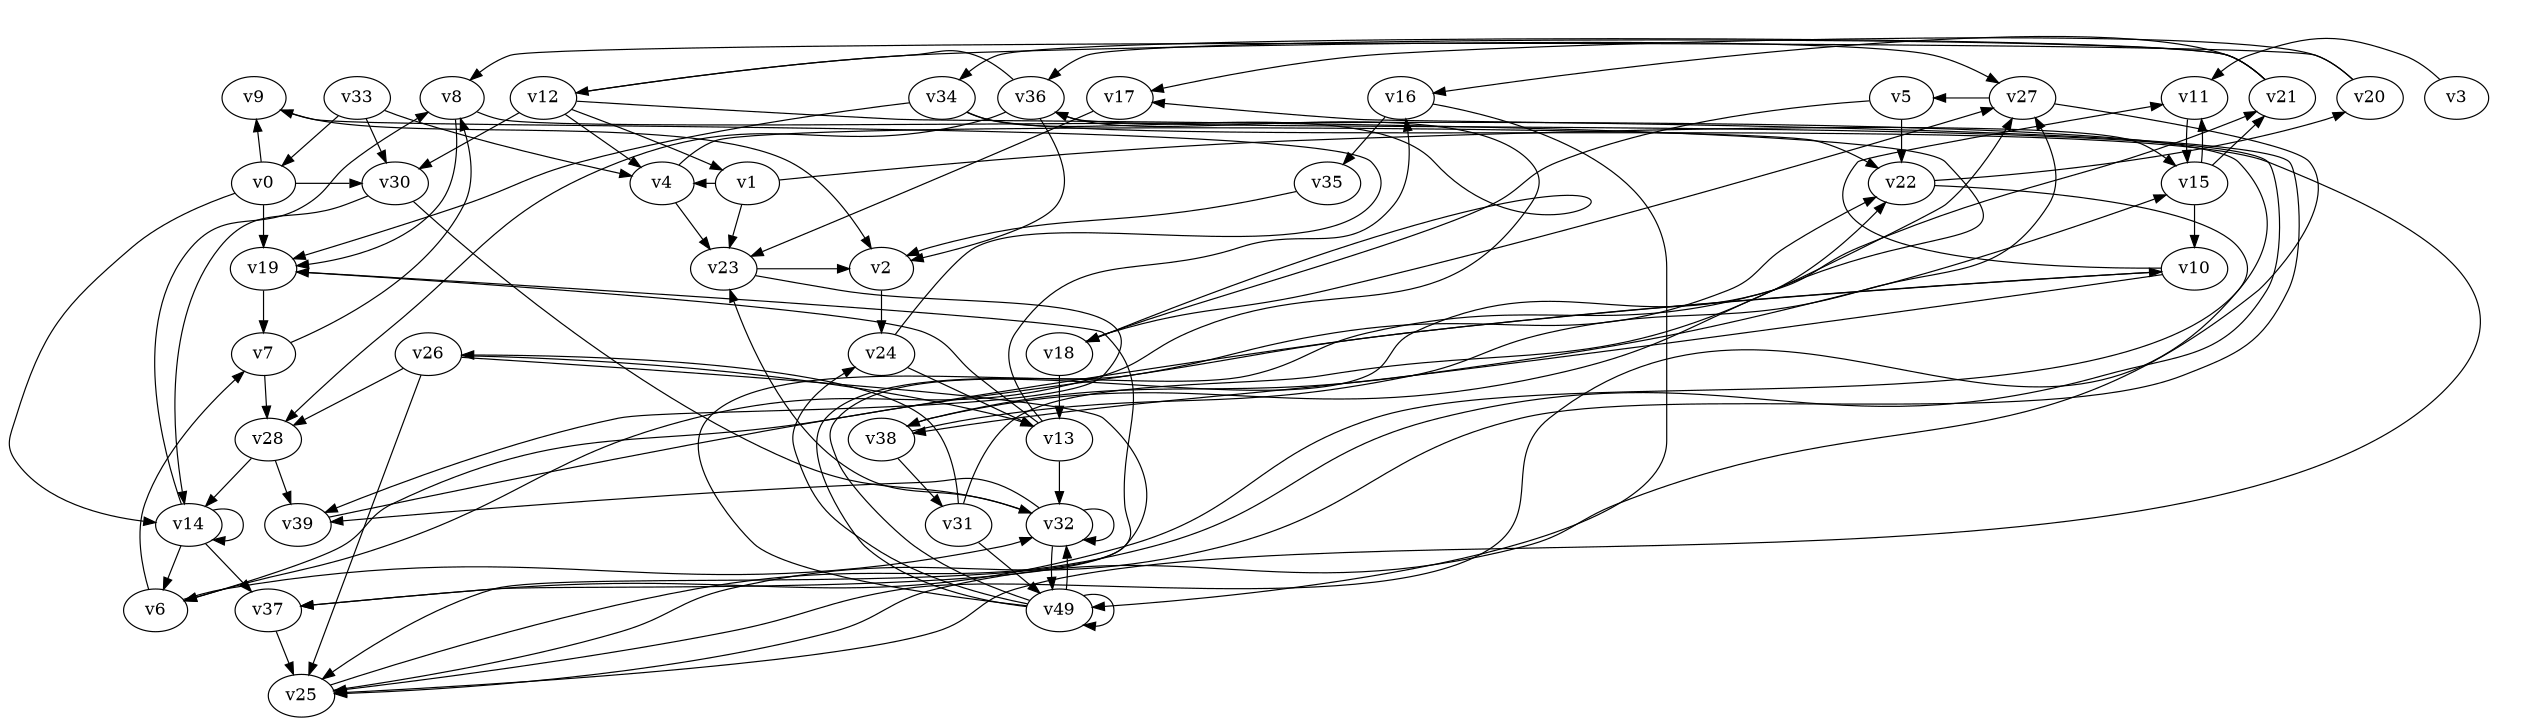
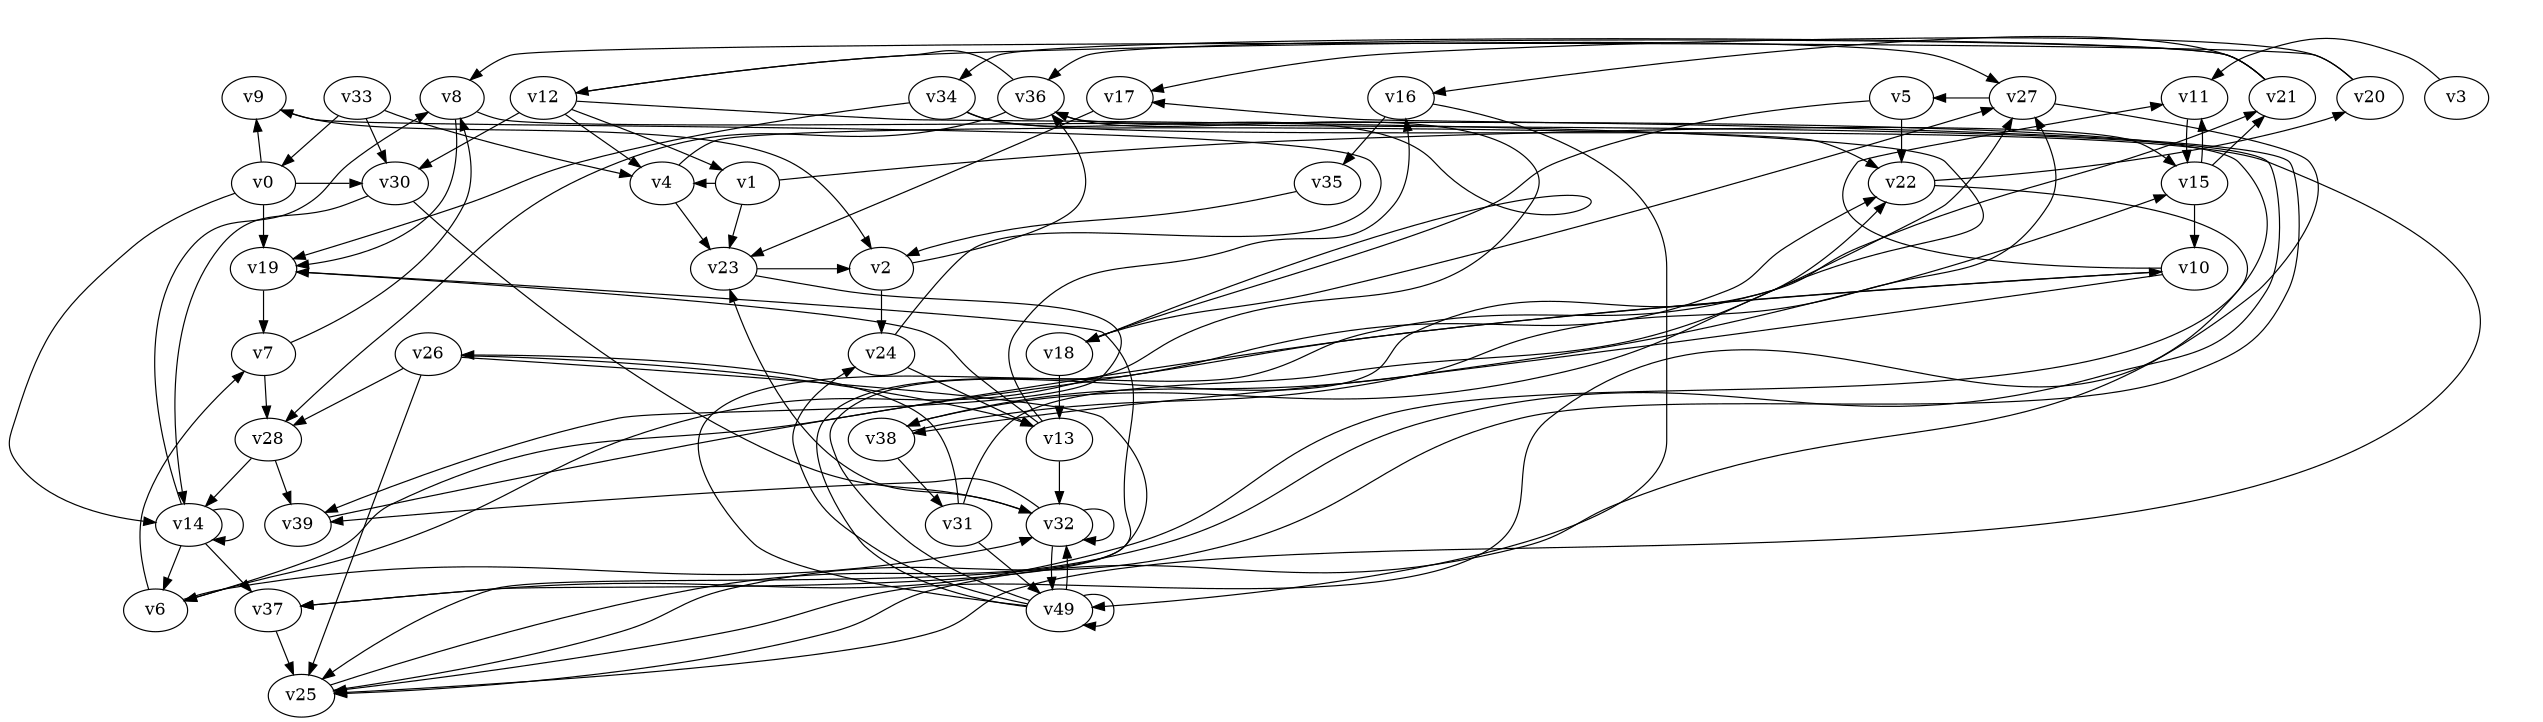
edge "v36" -> "v2": reversed
